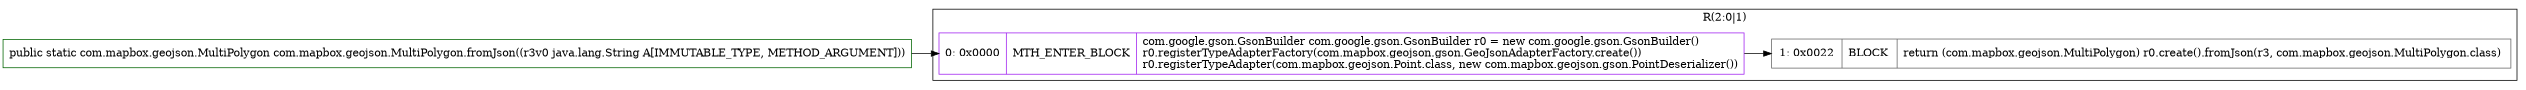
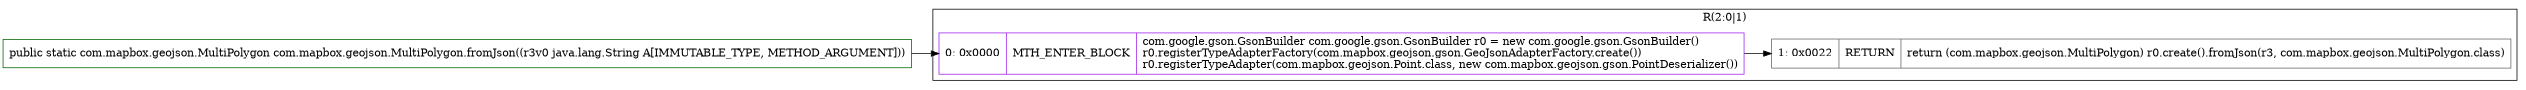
node "1: 0x0022": text "BLOCK" -> "RETURN"
